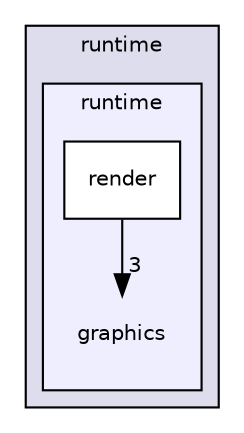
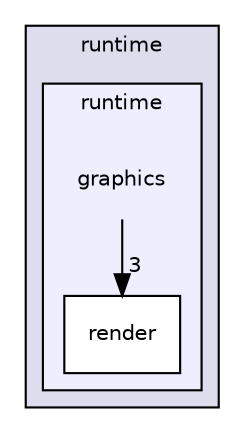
edge "render" -> "graphics": reversed
